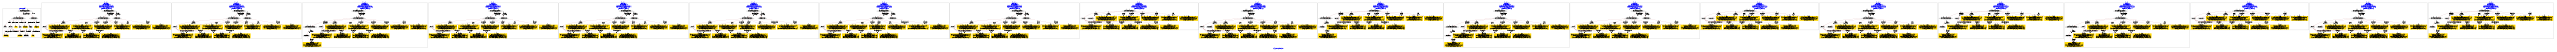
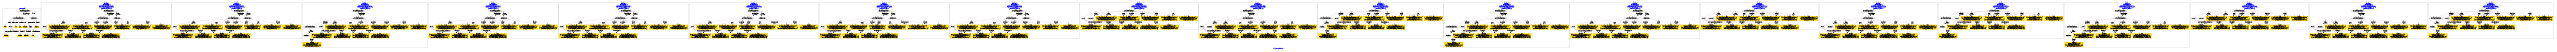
node "made": fillcolor lightgray -> gold
node "prov": fillcolor lightgray -> gold
node "deathDate": fillcolor lightgray -> gold
